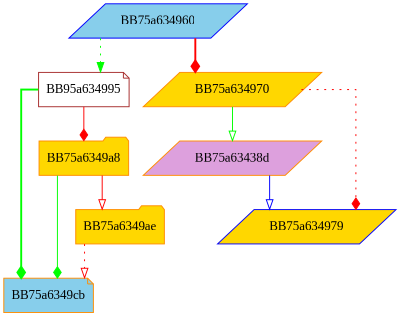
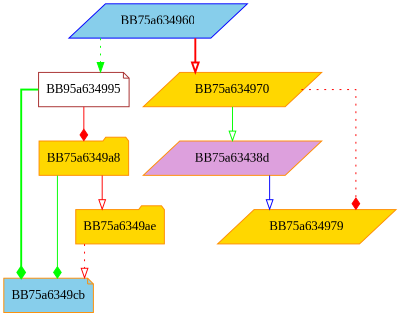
edge "BB75a634960" -> "BB75a634970": arrowhead diamond -> onormal
node "BB75a634979": color blue -> darkorange
